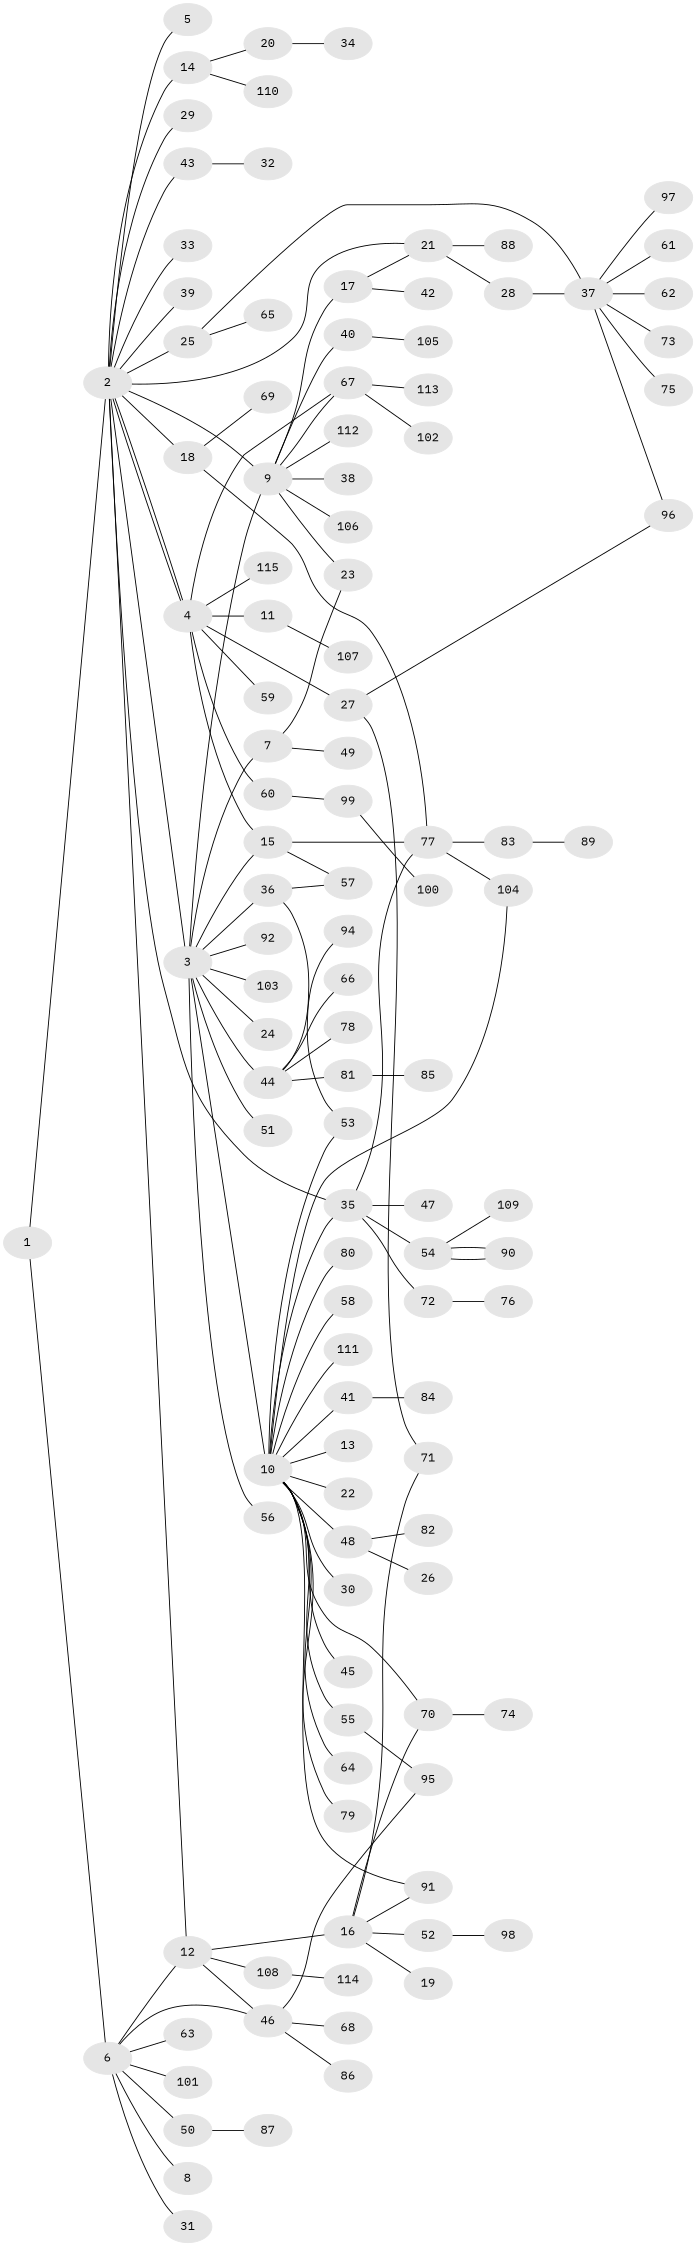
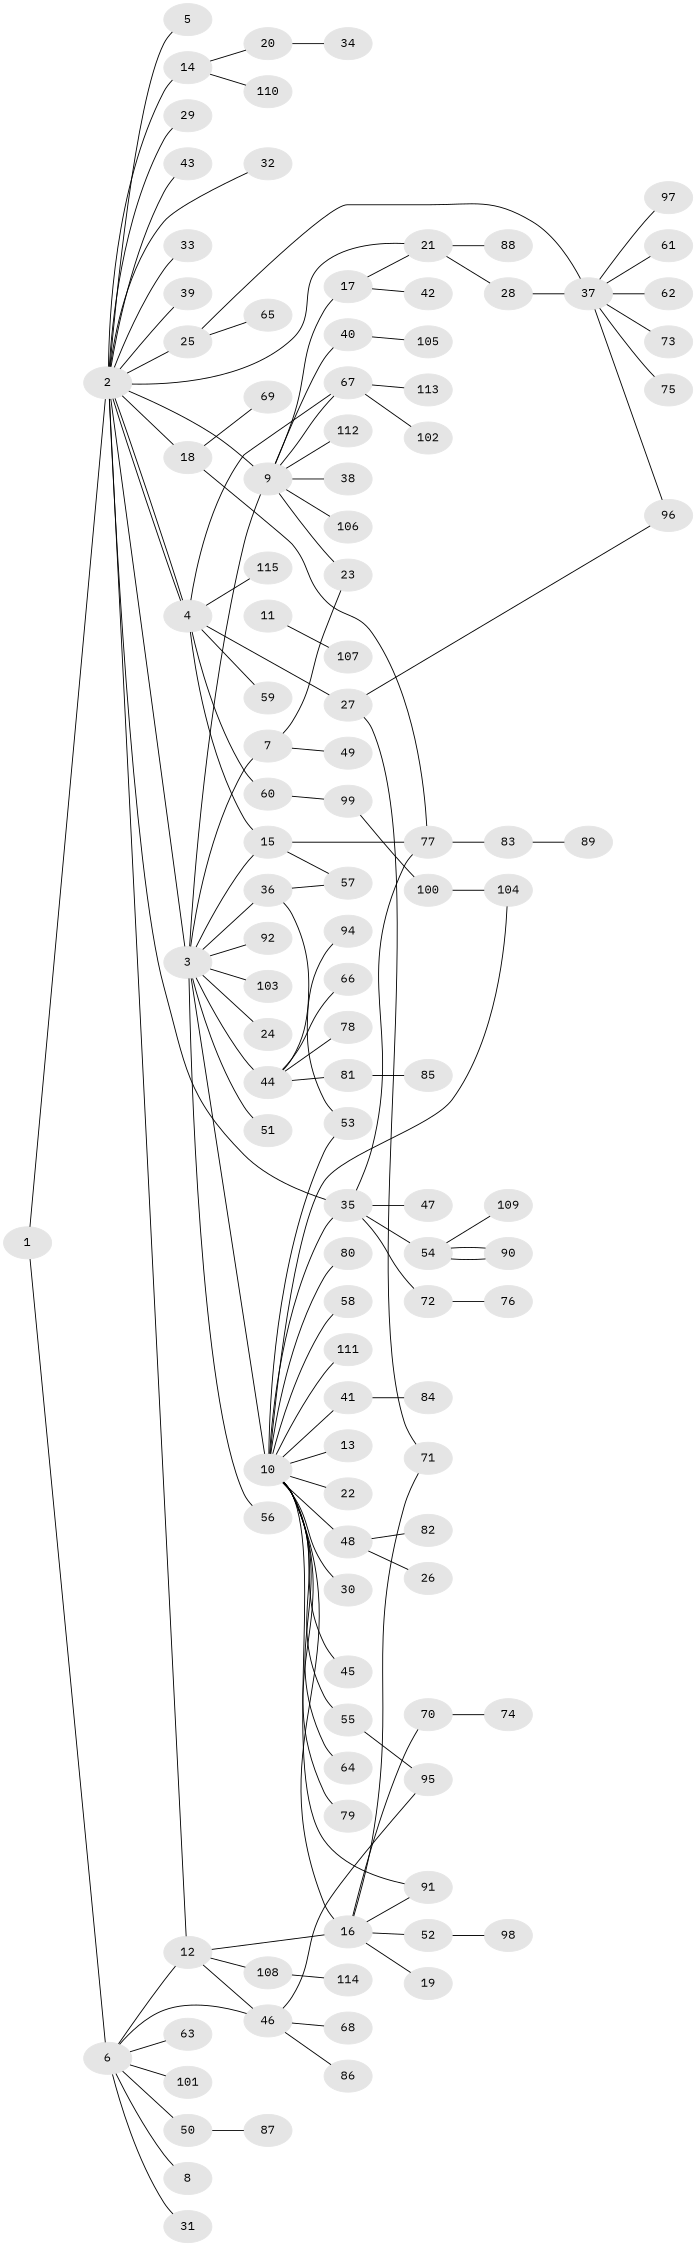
edge "43" -- "32": now "2" -- "32"
edge "4" -- "11": removed
edge "77" -- "104": now "100" -- "104"
edge "10" -- "70": now "10" -- "16"
